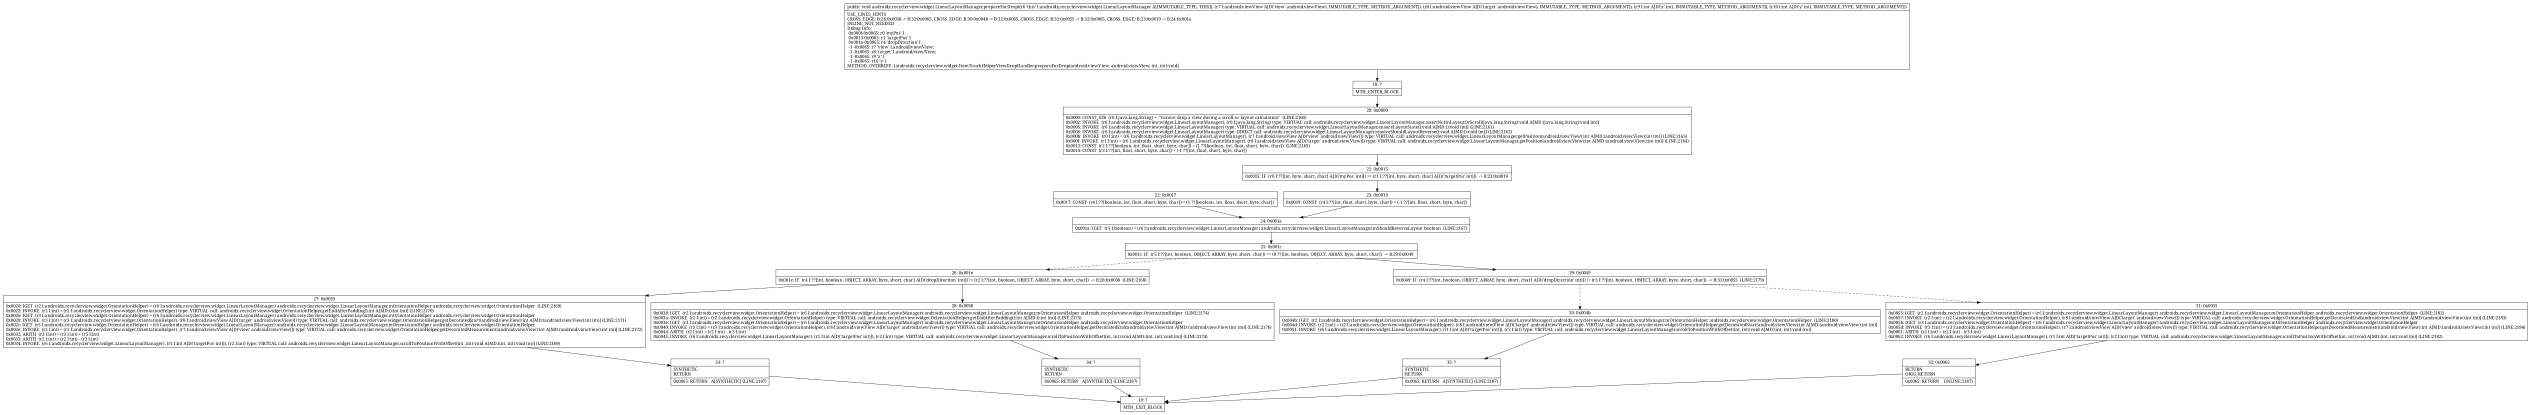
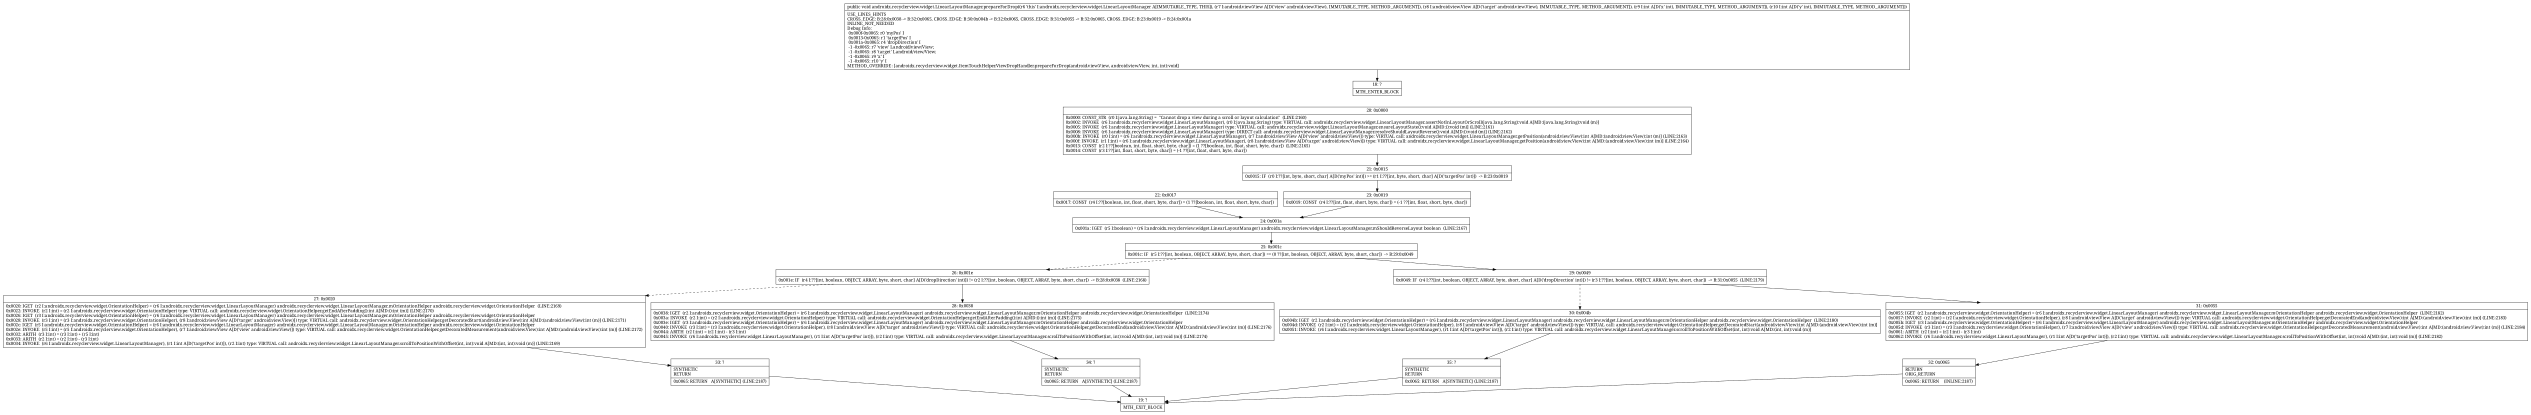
edge "18: ?" -> "20: 0x0000": removed
edge "26: 0x001e" -> "27: 0x0020": style solid -> dashed
edge "29: 0x0049" -> "31: 0x0055": style dashed -> solid
